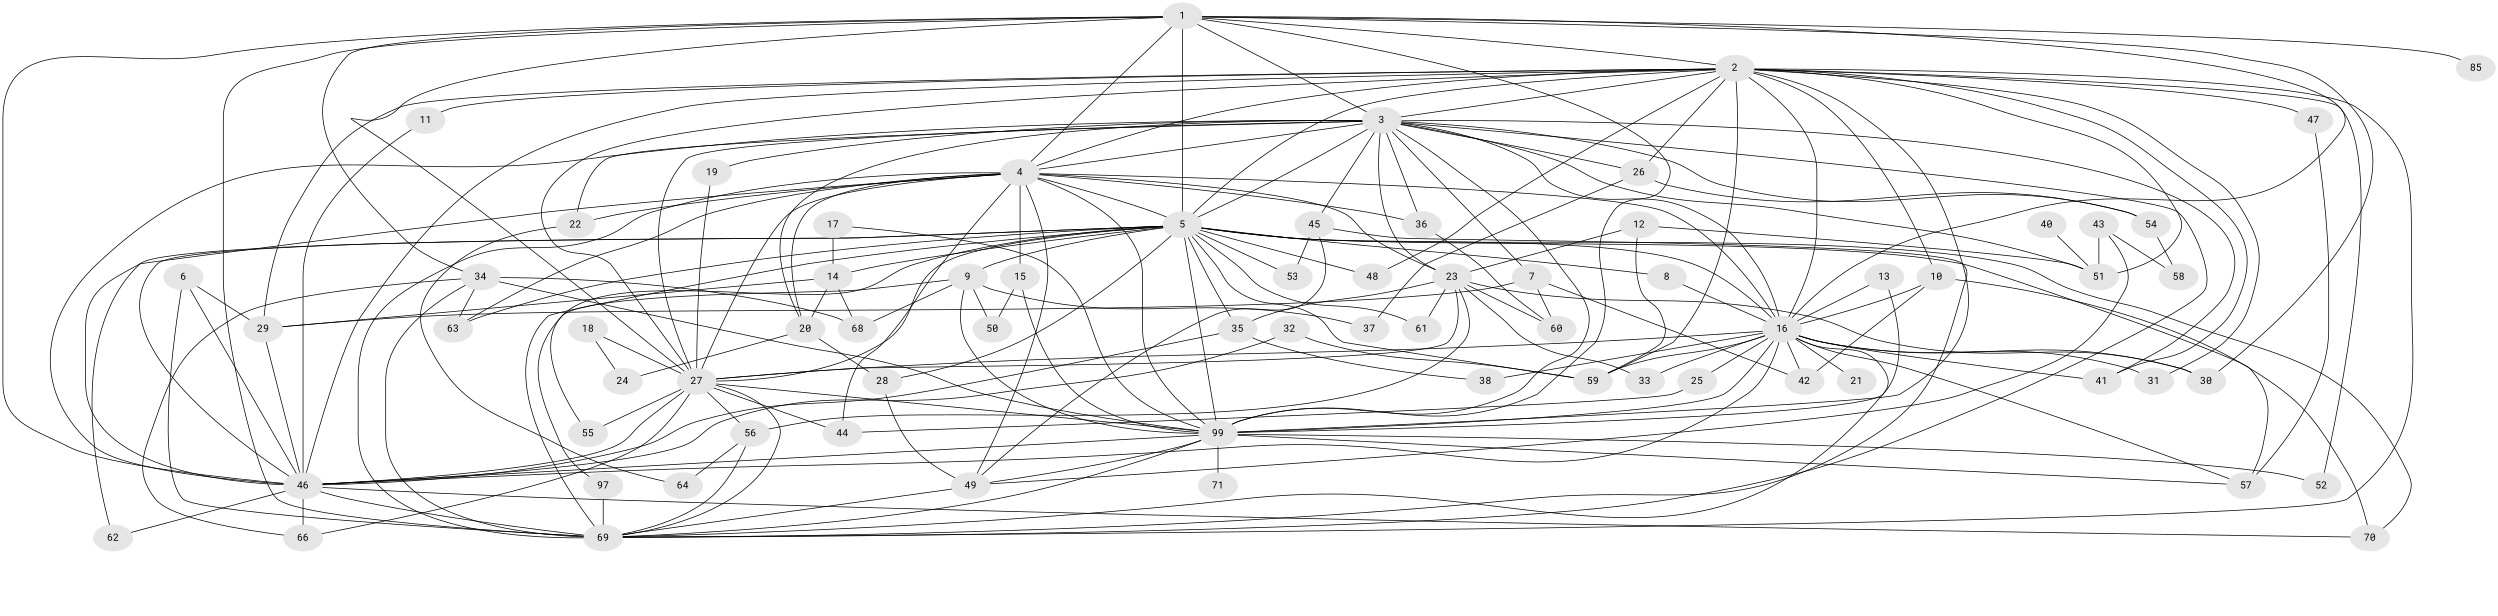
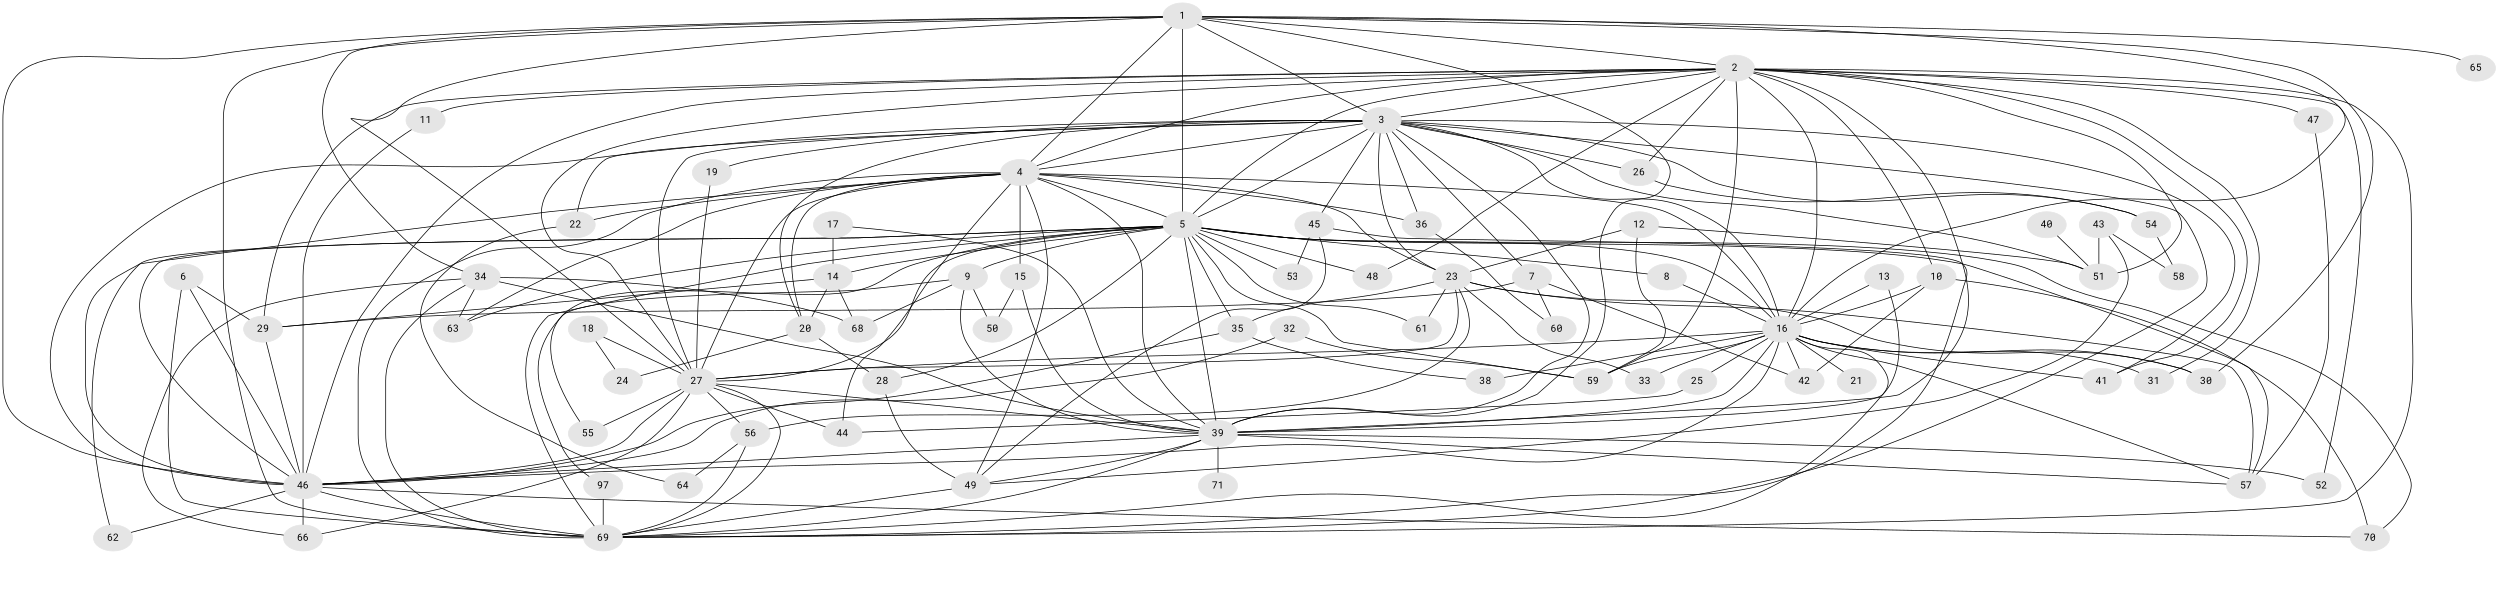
node "85": label "85" -> "65"
edge "23" -- "60": now "23" -- "57"
node "37": removed
node "99": label "99" -> "39"
